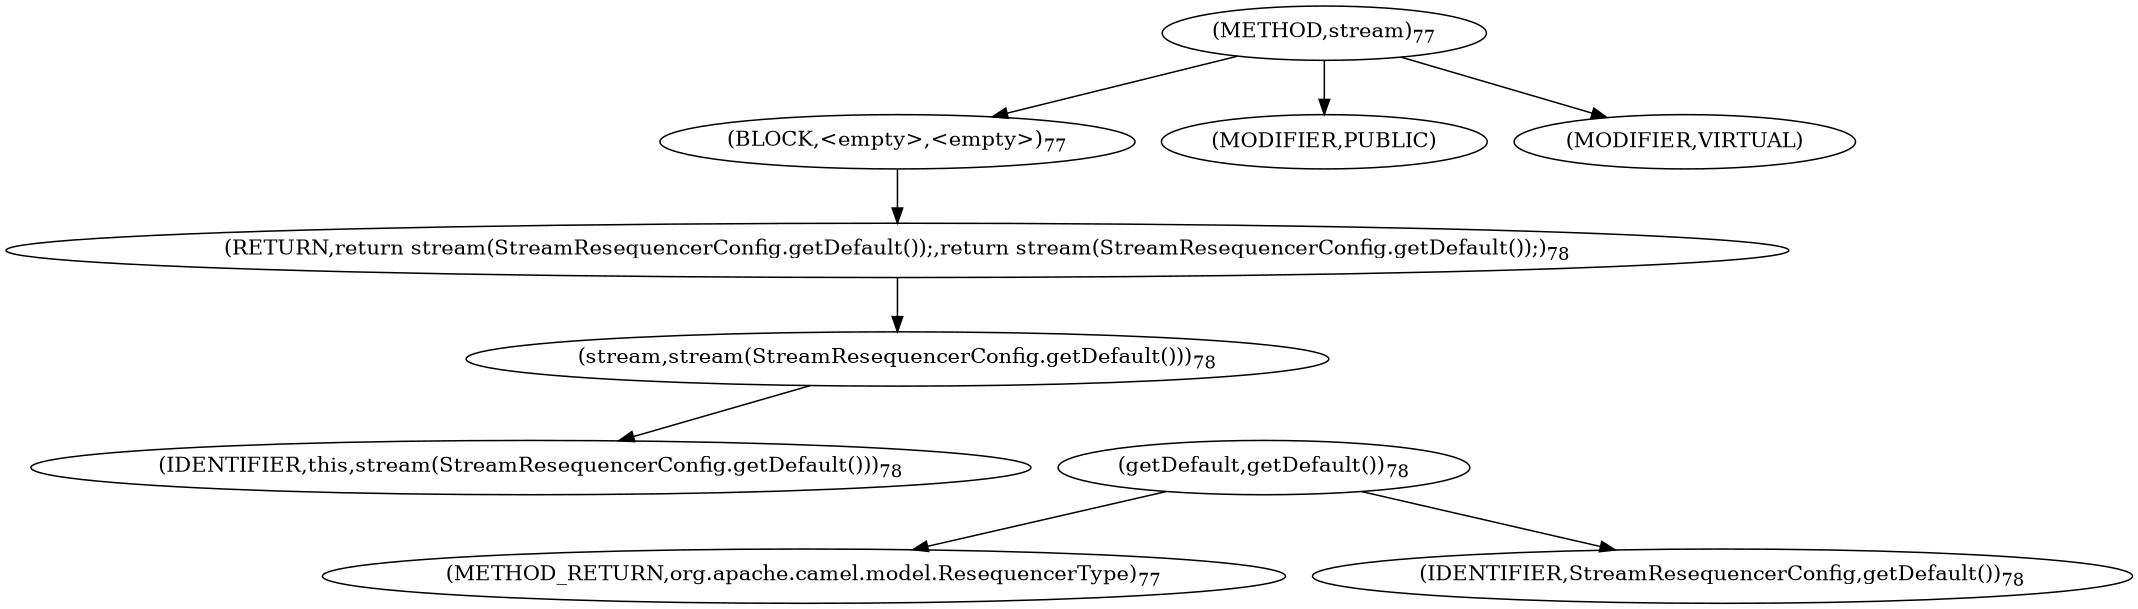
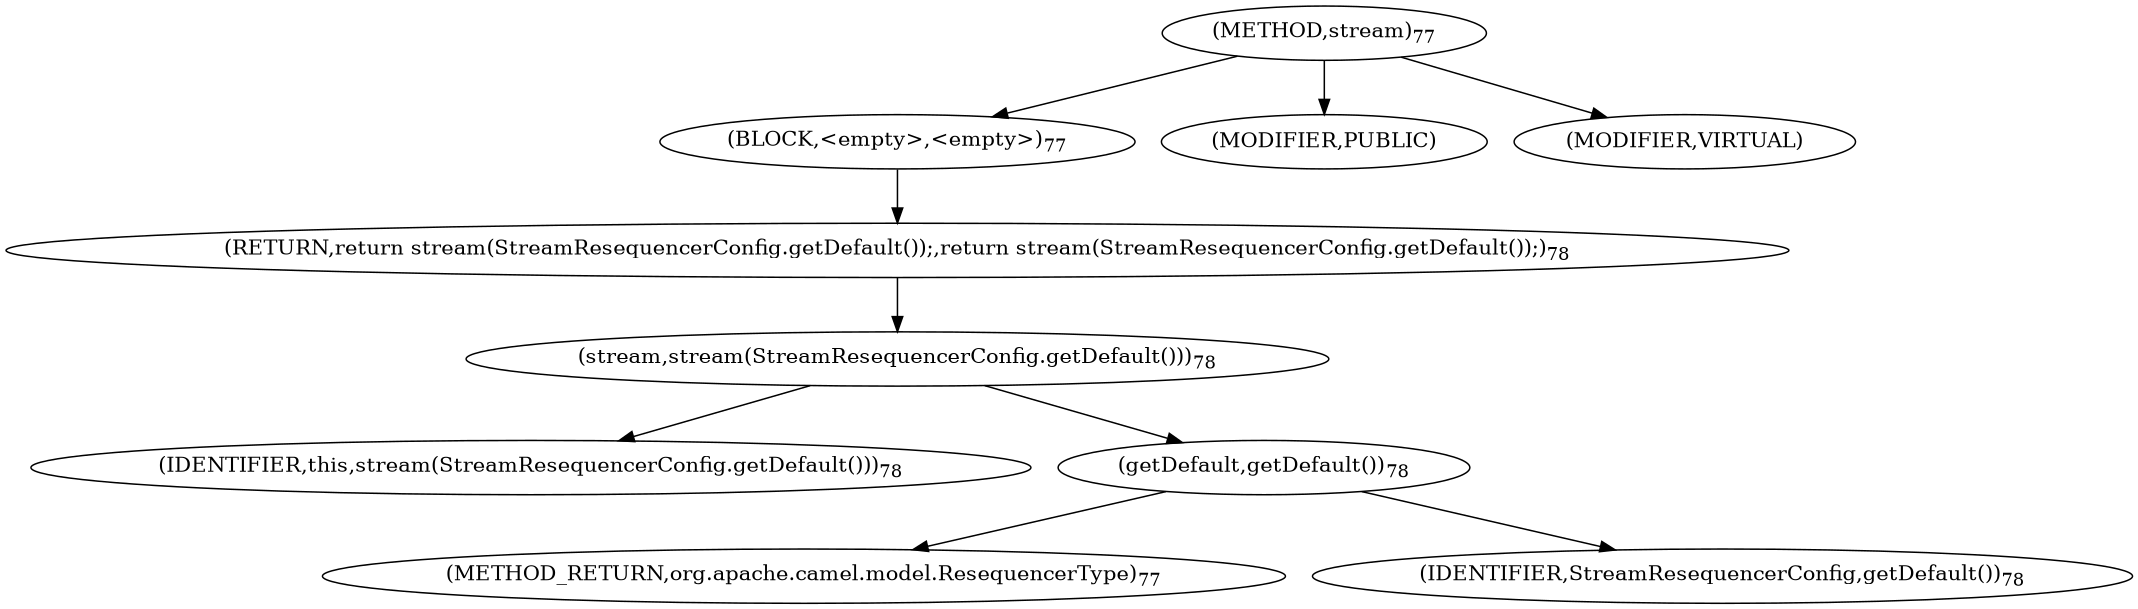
edge "(stream,stream(StreamResequencerConfig.getDefault()))" -> "(getDefault,getDefault())": added
